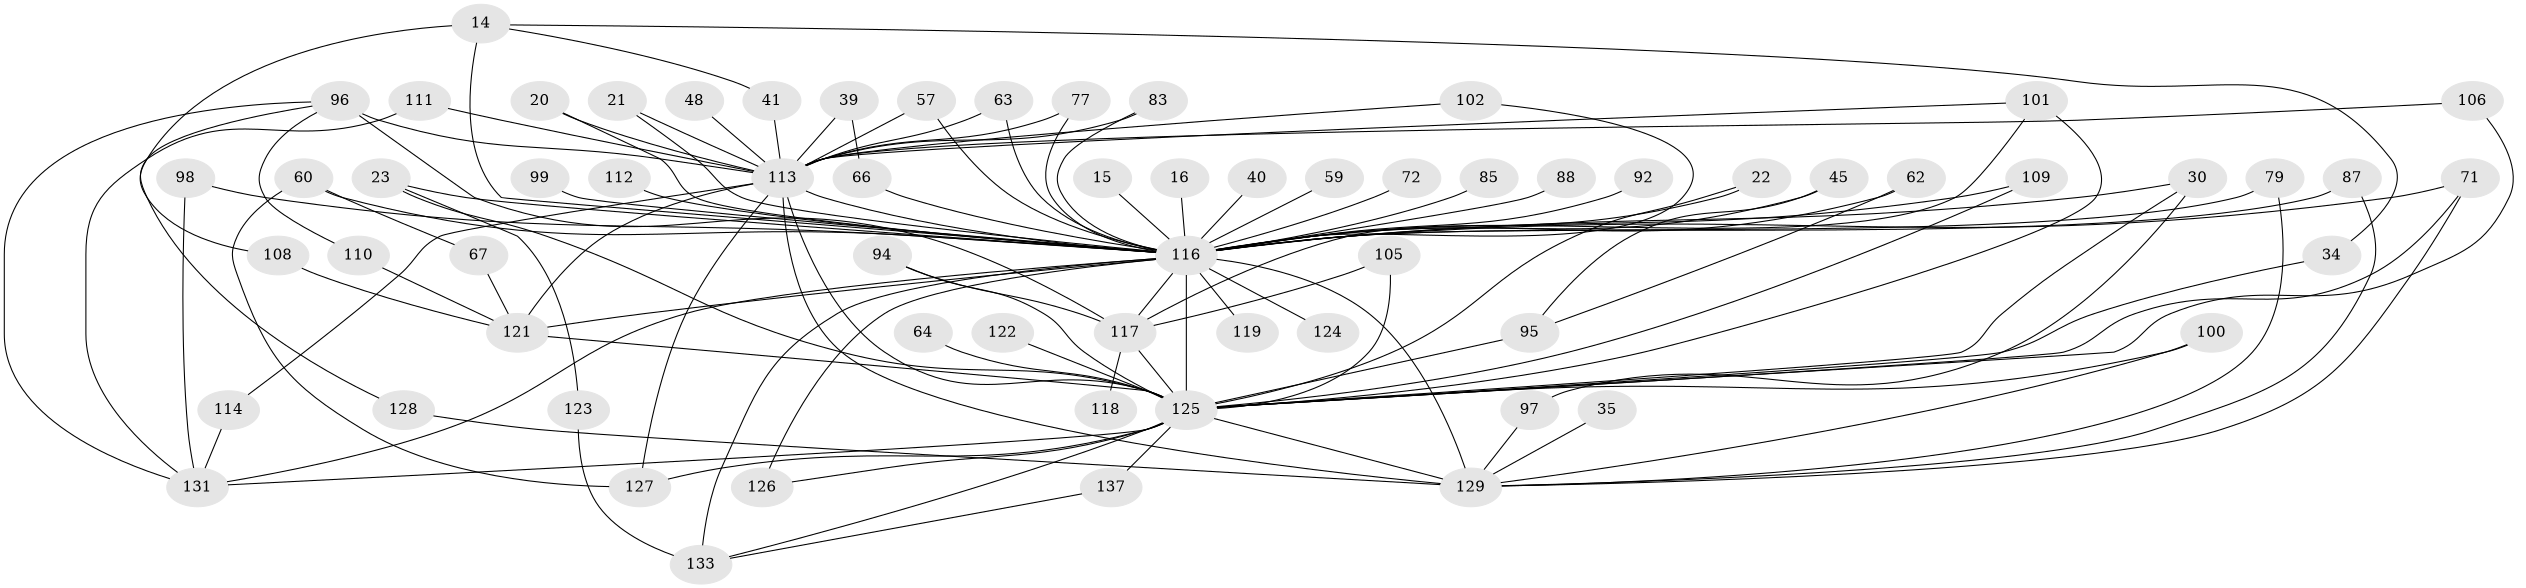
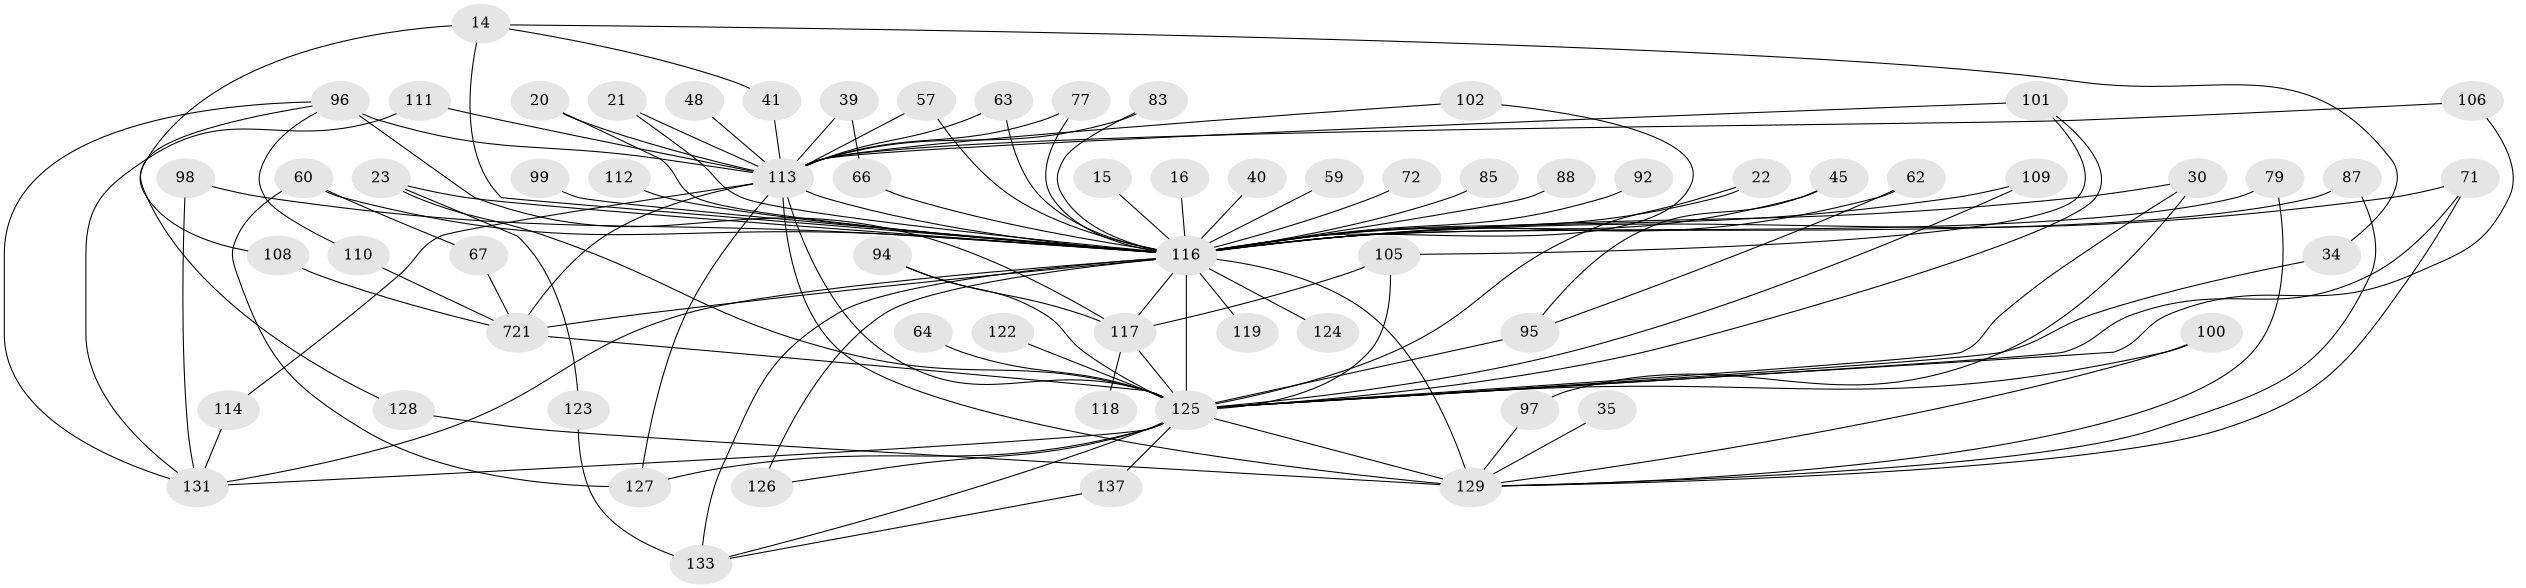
edge "101" -- "117": now "101" -- "105"
node "121": label "121" -> "721"
